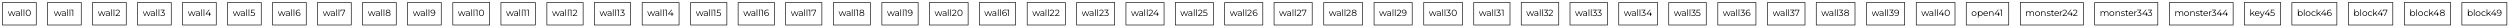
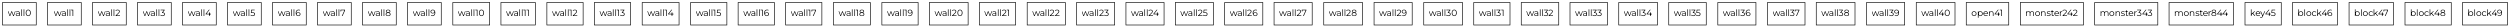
node "wall61": label "wall61" -> "wall21"
node "monster344": label "monster344" -> "monster844"
